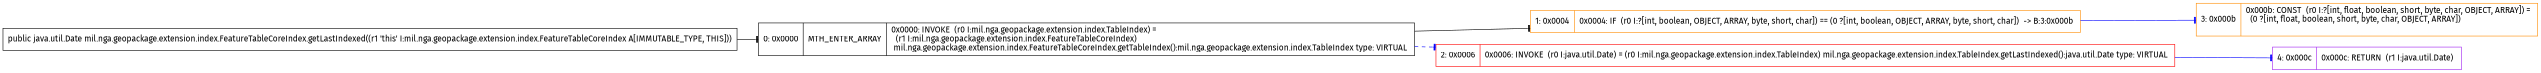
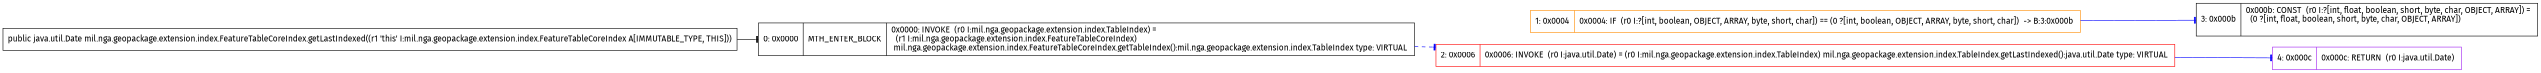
node "3: 0x000b": color darkorange -> black
edge "0: 0x0000" -> "1: 0x0004": removed
node "0: 0x0000": text "MTH_ENTER_ARRAY" -> "MTH_ENTER_BLOCK"
node "4: 0x000c": text "0x000c: RETURN  (r1 I:java.util.Date)" -> "0x000c: RETURN  (r0 I:java.util.Date)"
